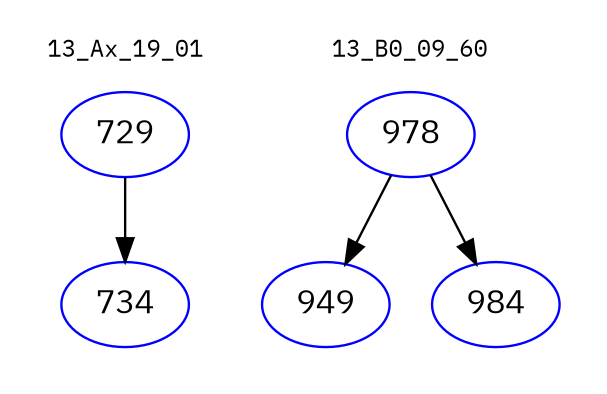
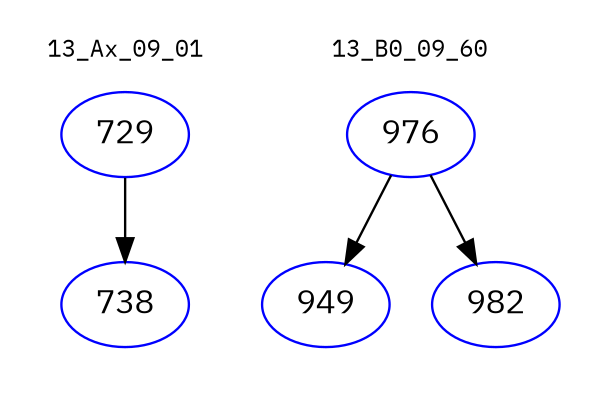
cluster "13_Ax_19_01": label "13_Ax_19_01" -> "13_Ax_09_01"
node "978": label "978" -> "976"
node "734": label "734" -> "738"
node "984": label "984" -> "982"
